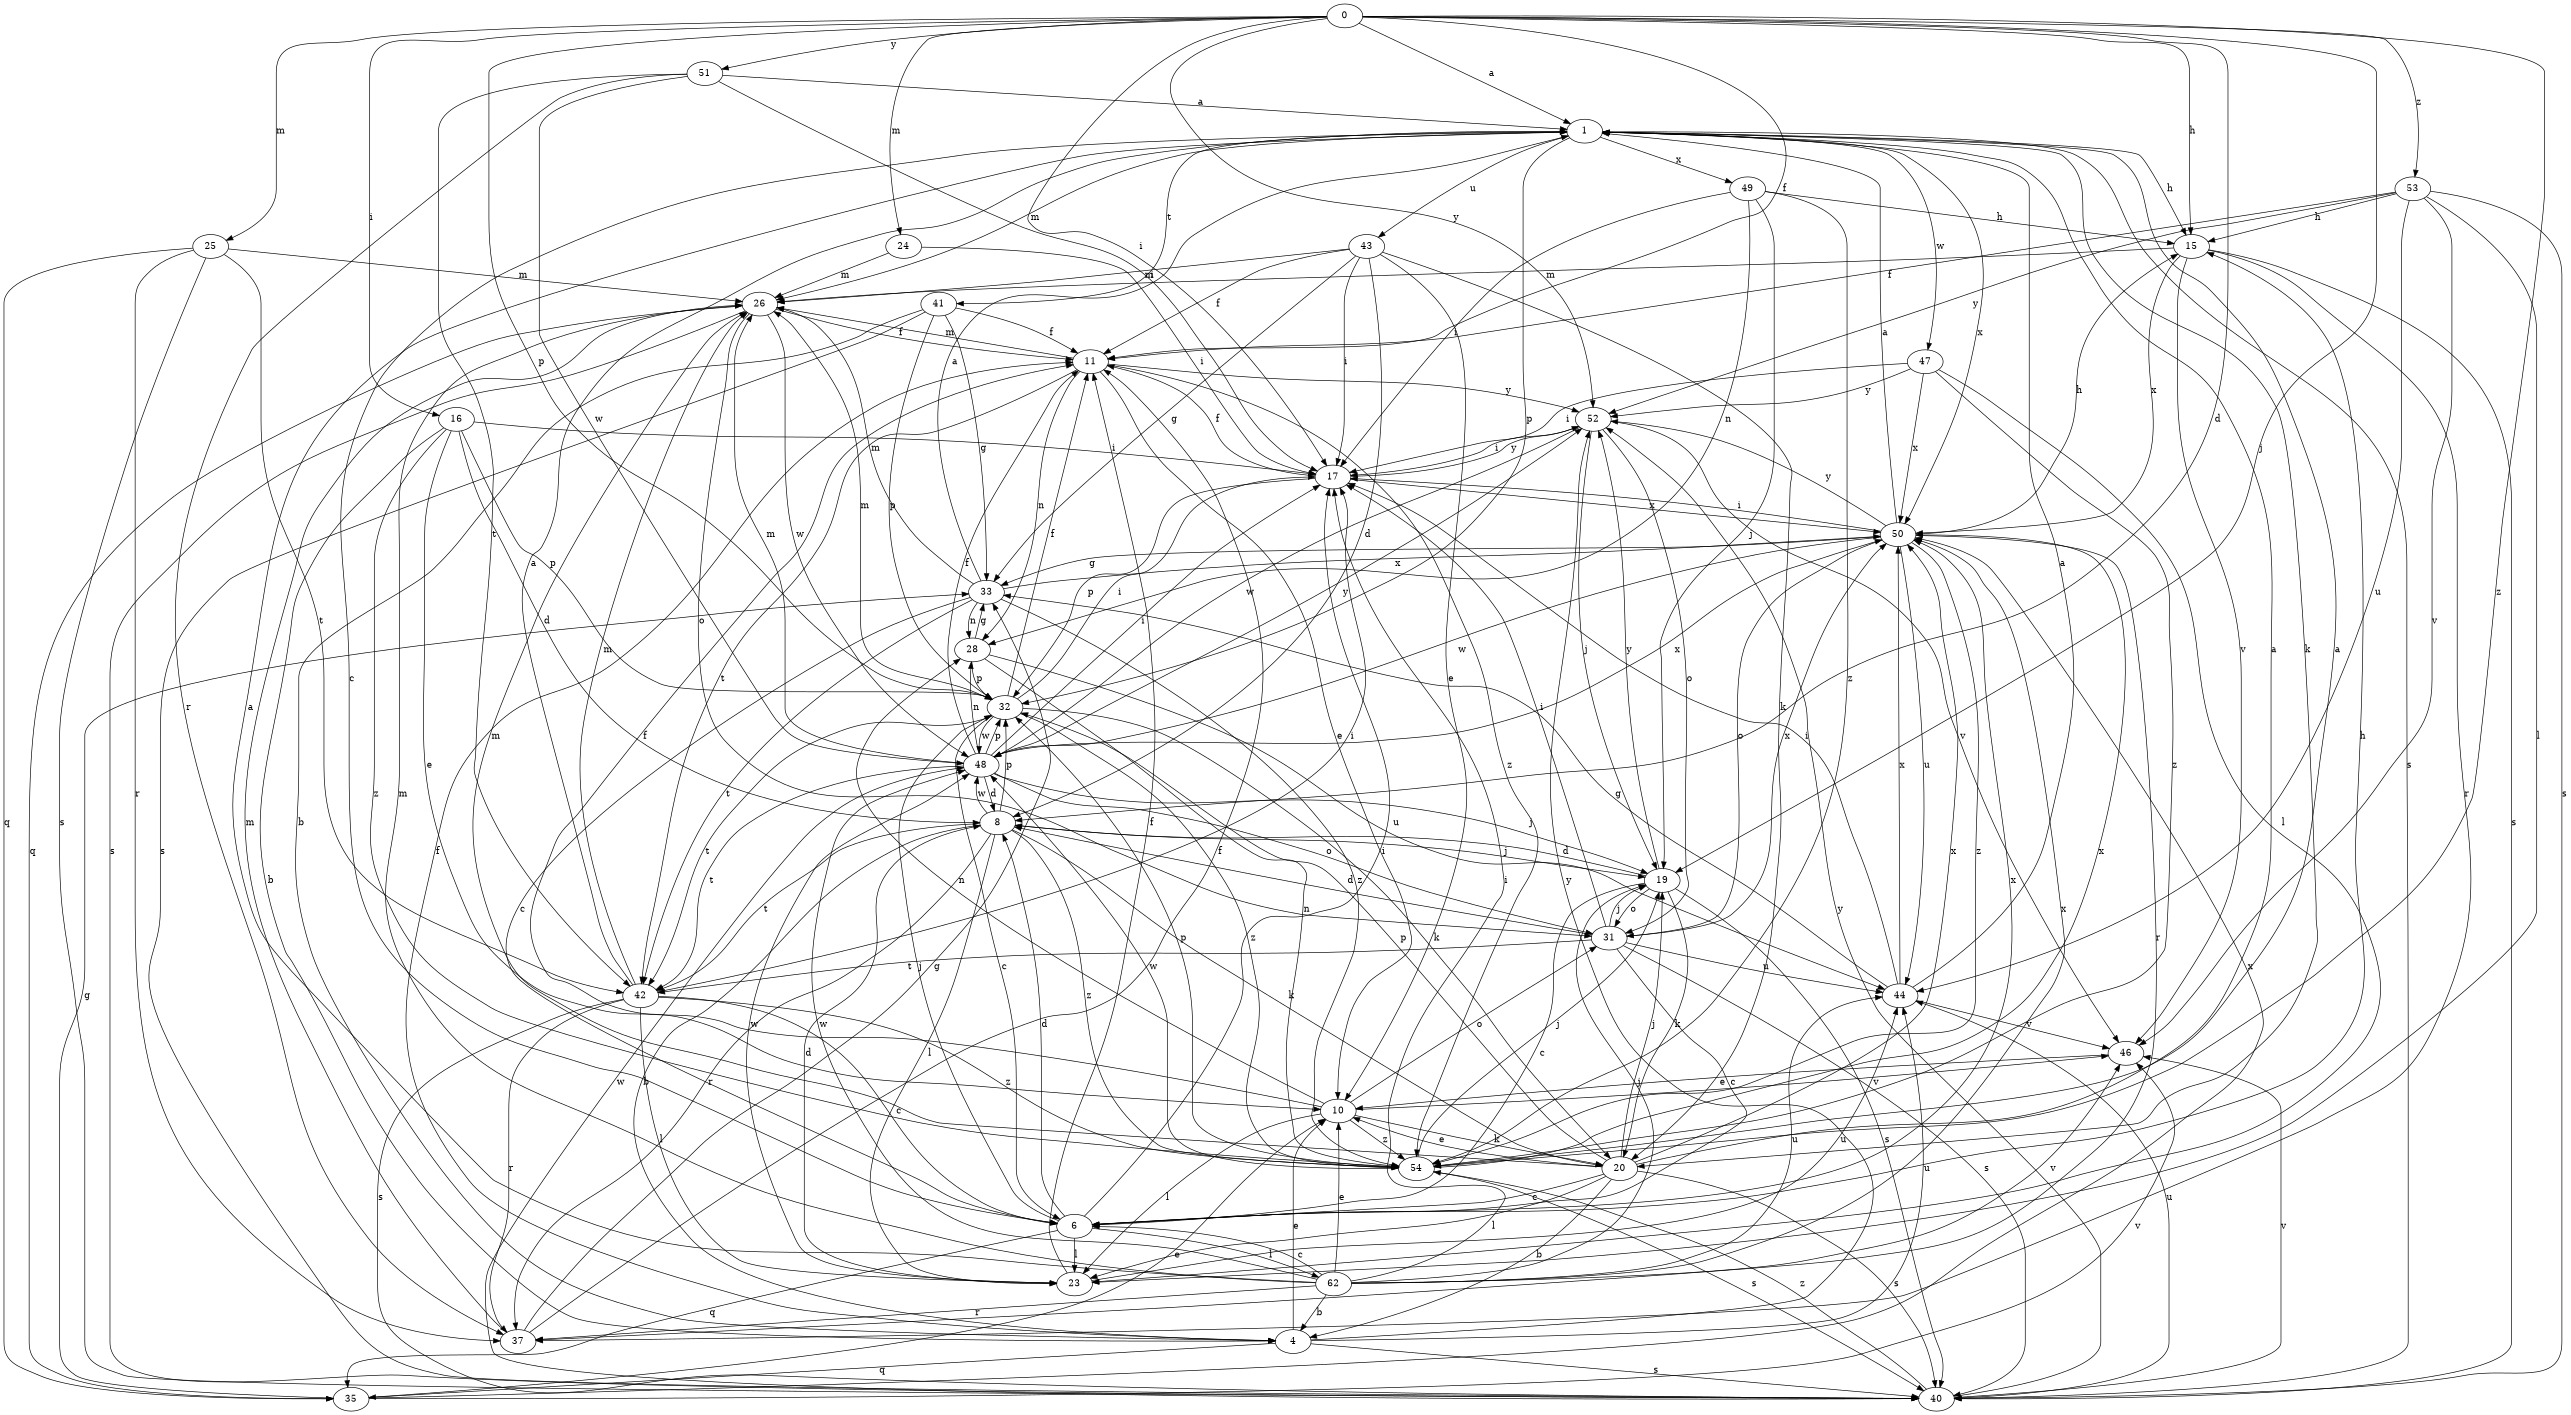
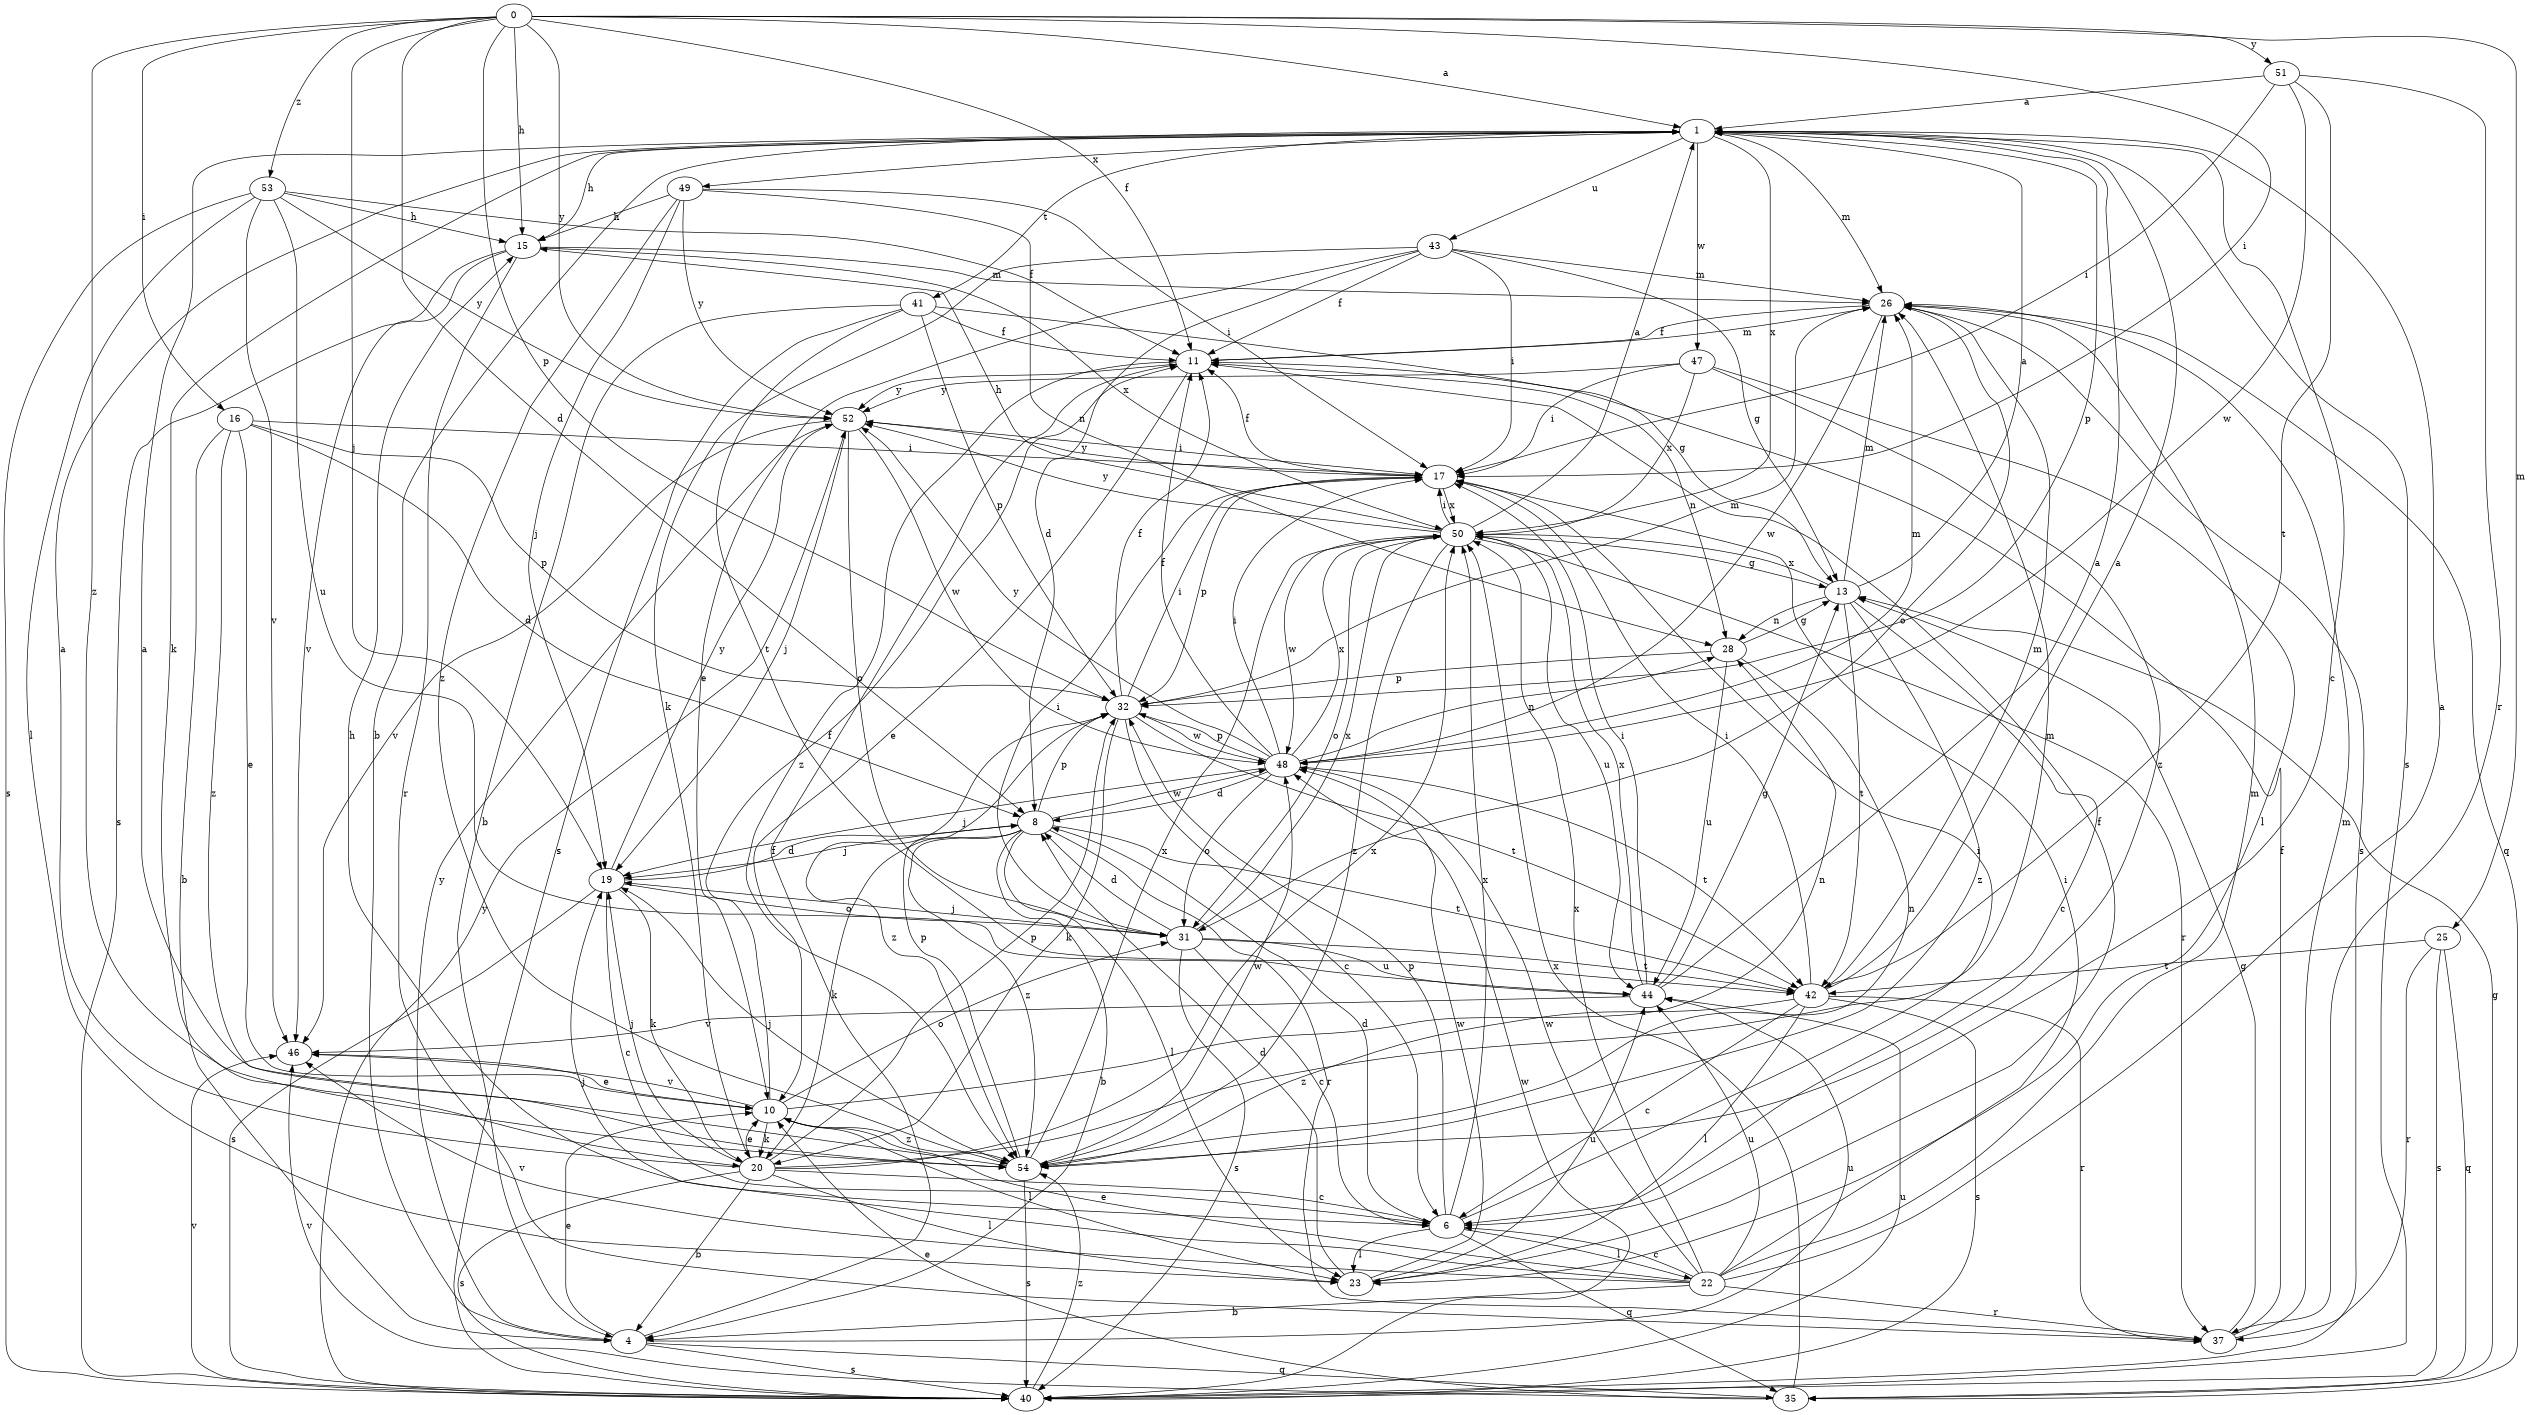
node "24": removed
edge "25" -> "26": removed, label "m"
edge "1" -> "4": added, label "b"
edge "49" -> "52": added, label "y"
node "33": label "33" -> "13"
edge "11" -> "42": now "41" -> "42"
edge "6" -> "32": label "j" -> "p"
node "62": label "62" -> "22"
